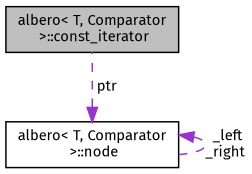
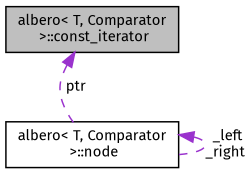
edge "albero< T, Comparator >::const_iterator" -> "albero< T, Comparator >::node": reversed
